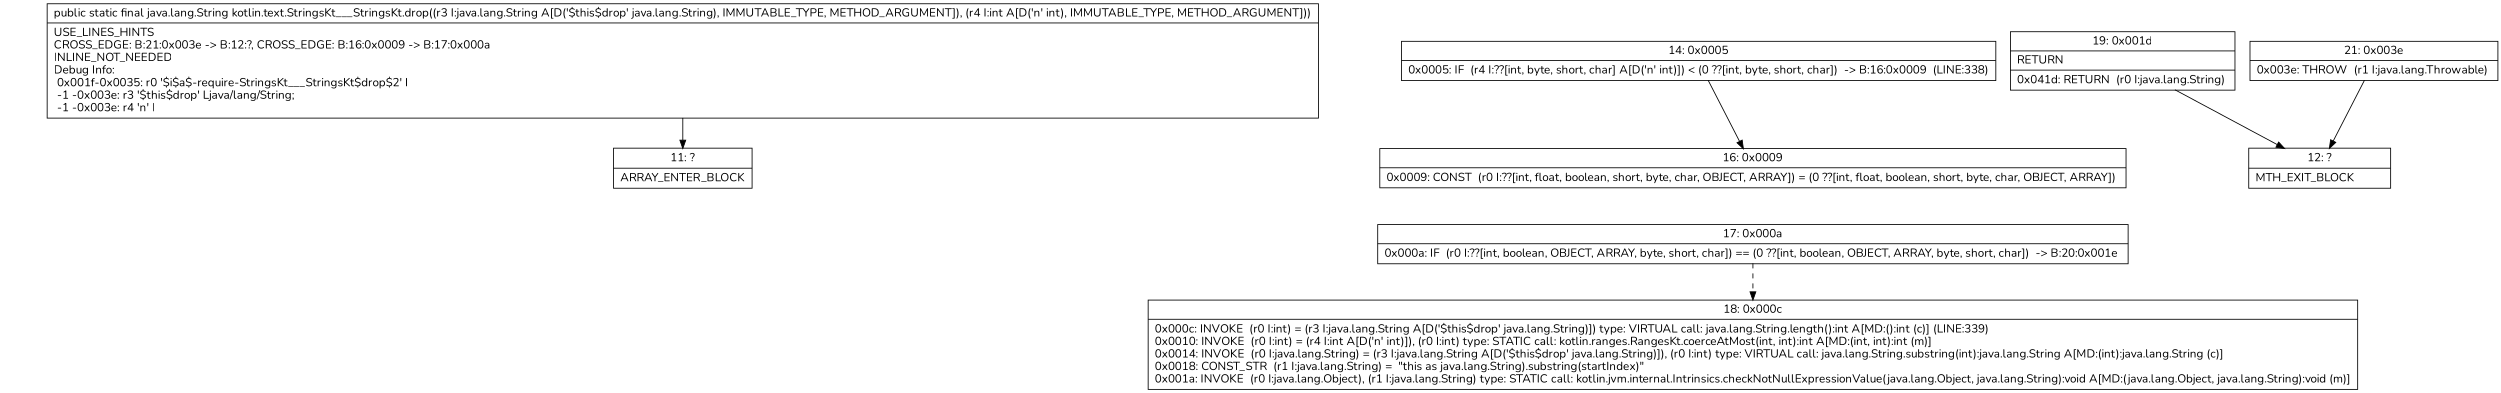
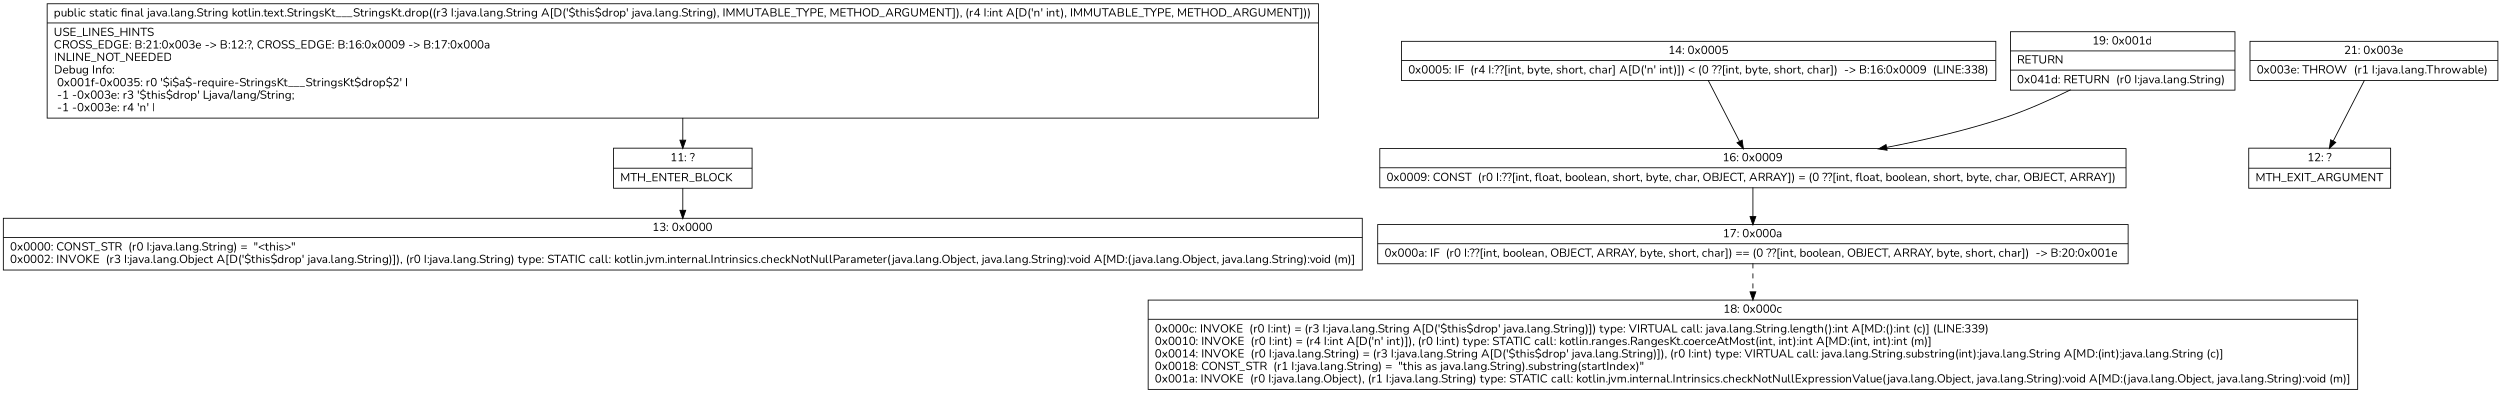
edge "19: 0x001d" -> "12: ?": now "19: 0x001d" -> "16: 0x0009"
node "11: ?": text "ARRAY_ENTER_BLOCK" -> "MTH_ENTER_BLOCK"
node "12: ?": text "MTH_EXIT_BLOCK" -> "MTH_EXIT_ARGUMENT"
edge "16: 0x0009" -> "17: 0x000a": added
node "13: 0x0000": added
